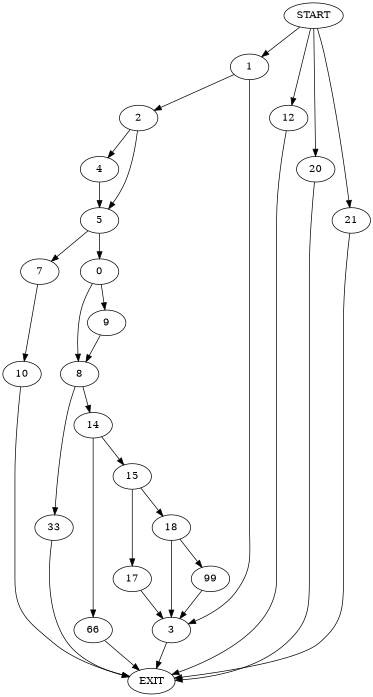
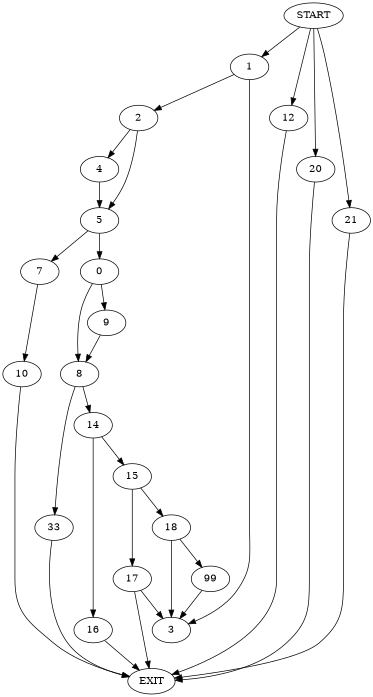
node "66": label "66" -> "16"
edge "3" -> "EXIT": now "17" -> "EXIT"
